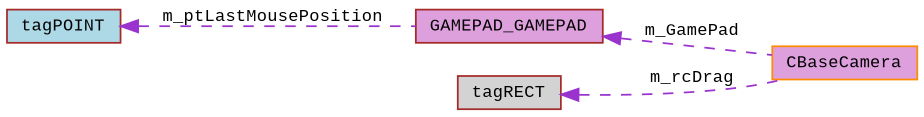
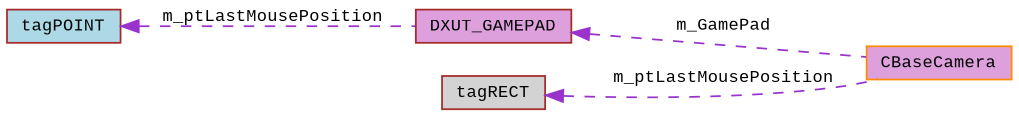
node "GAMEPAD_GAMEPAD": label "GAMEPAD_GAMEPAD" -> "DXUT_GAMEPAD"
edge "CBaseCamera" -> "tagRECT": label " m_rcDrag" -> " m_ptLastMousePosition"
